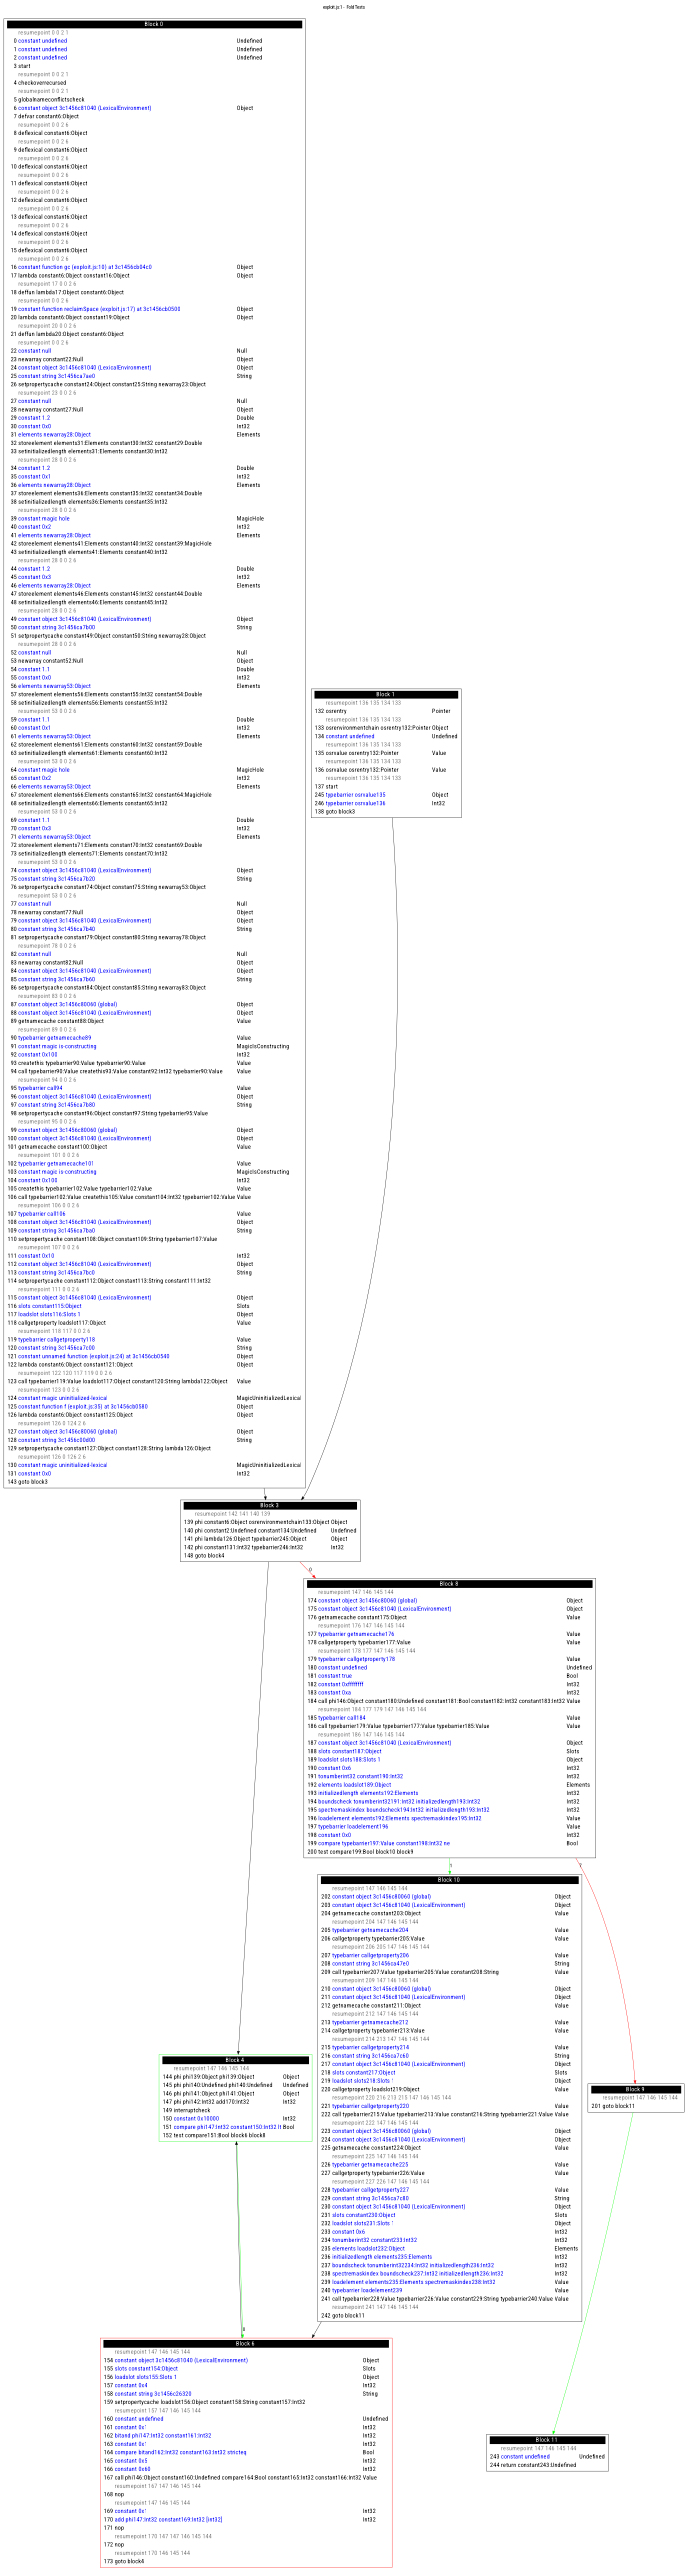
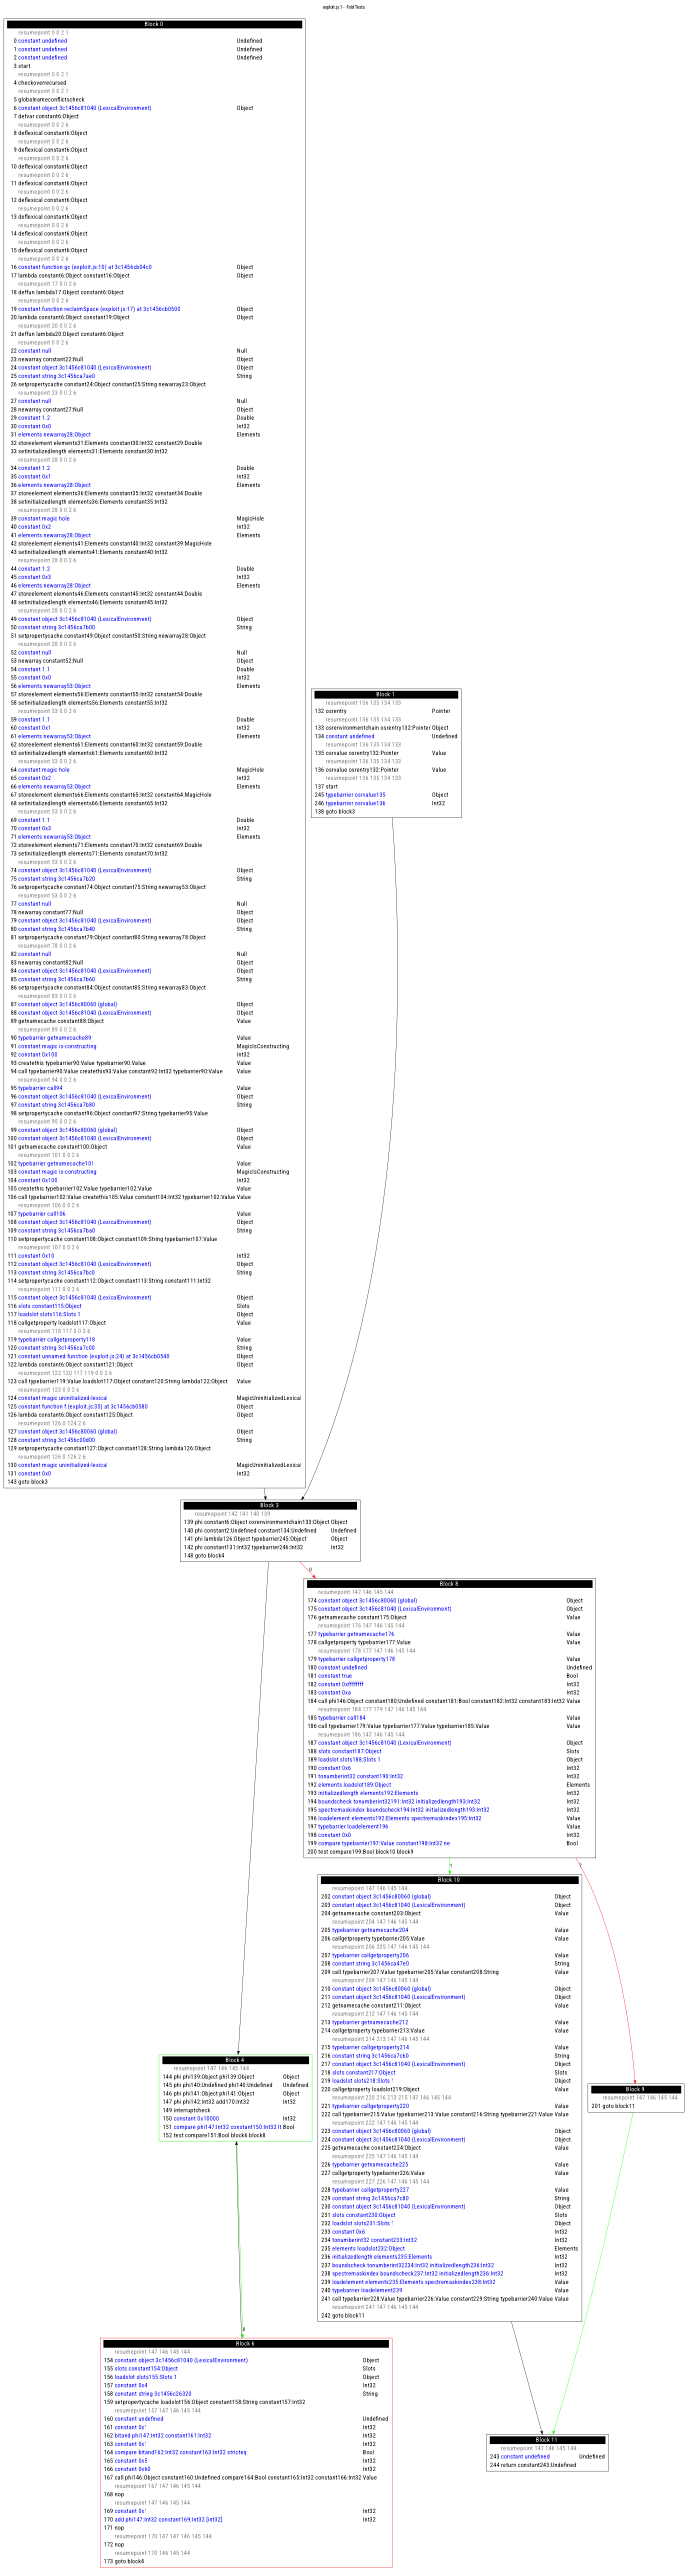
edge "Block 10" -> "Block 6": now "Block 10" -> "Block 11"
